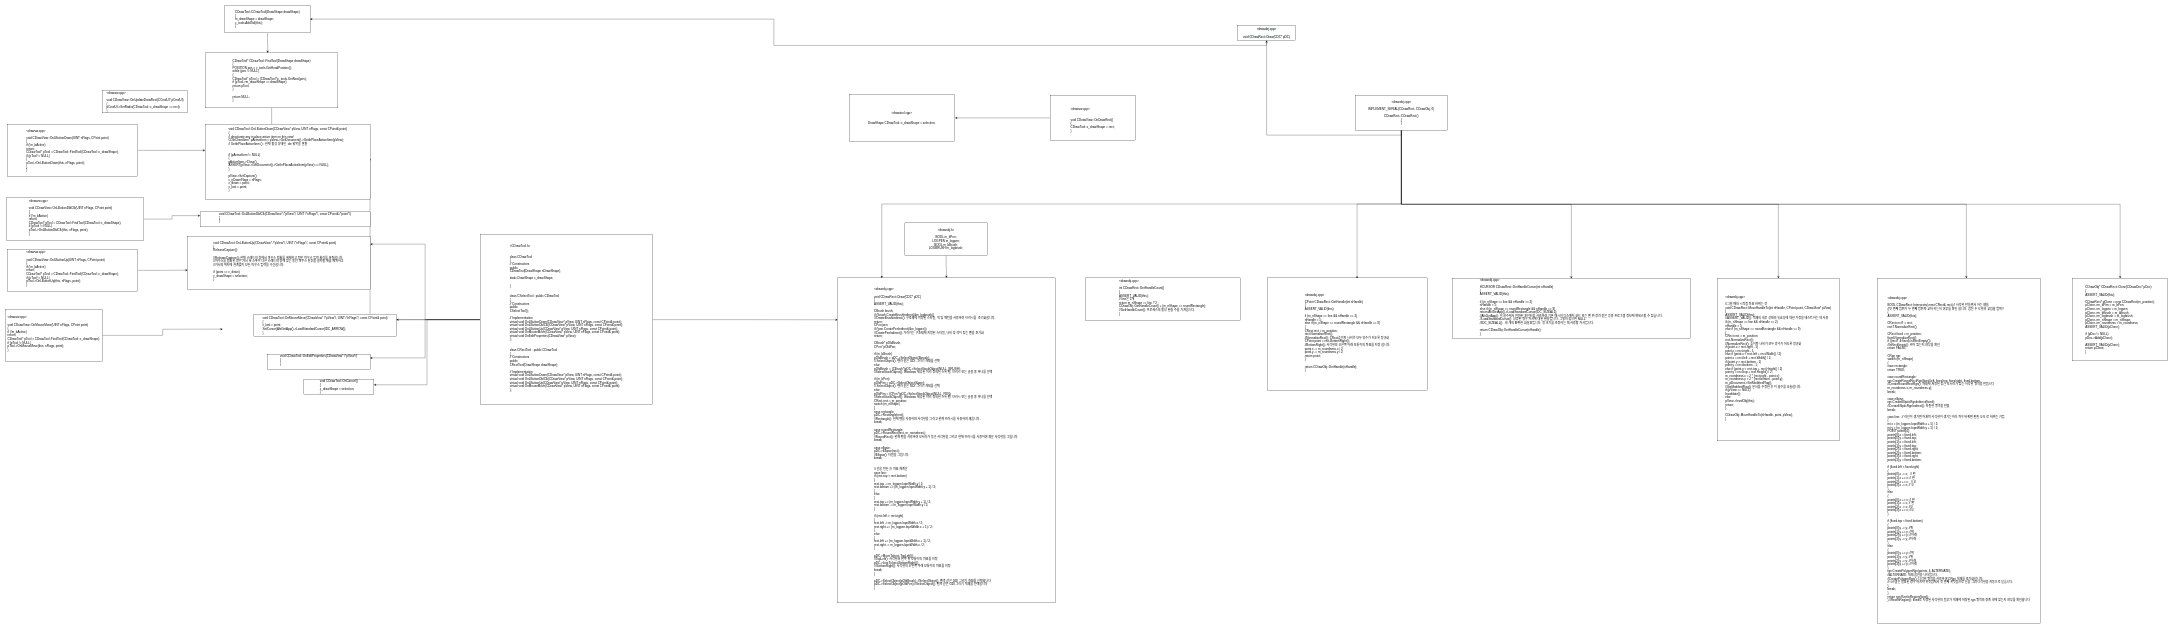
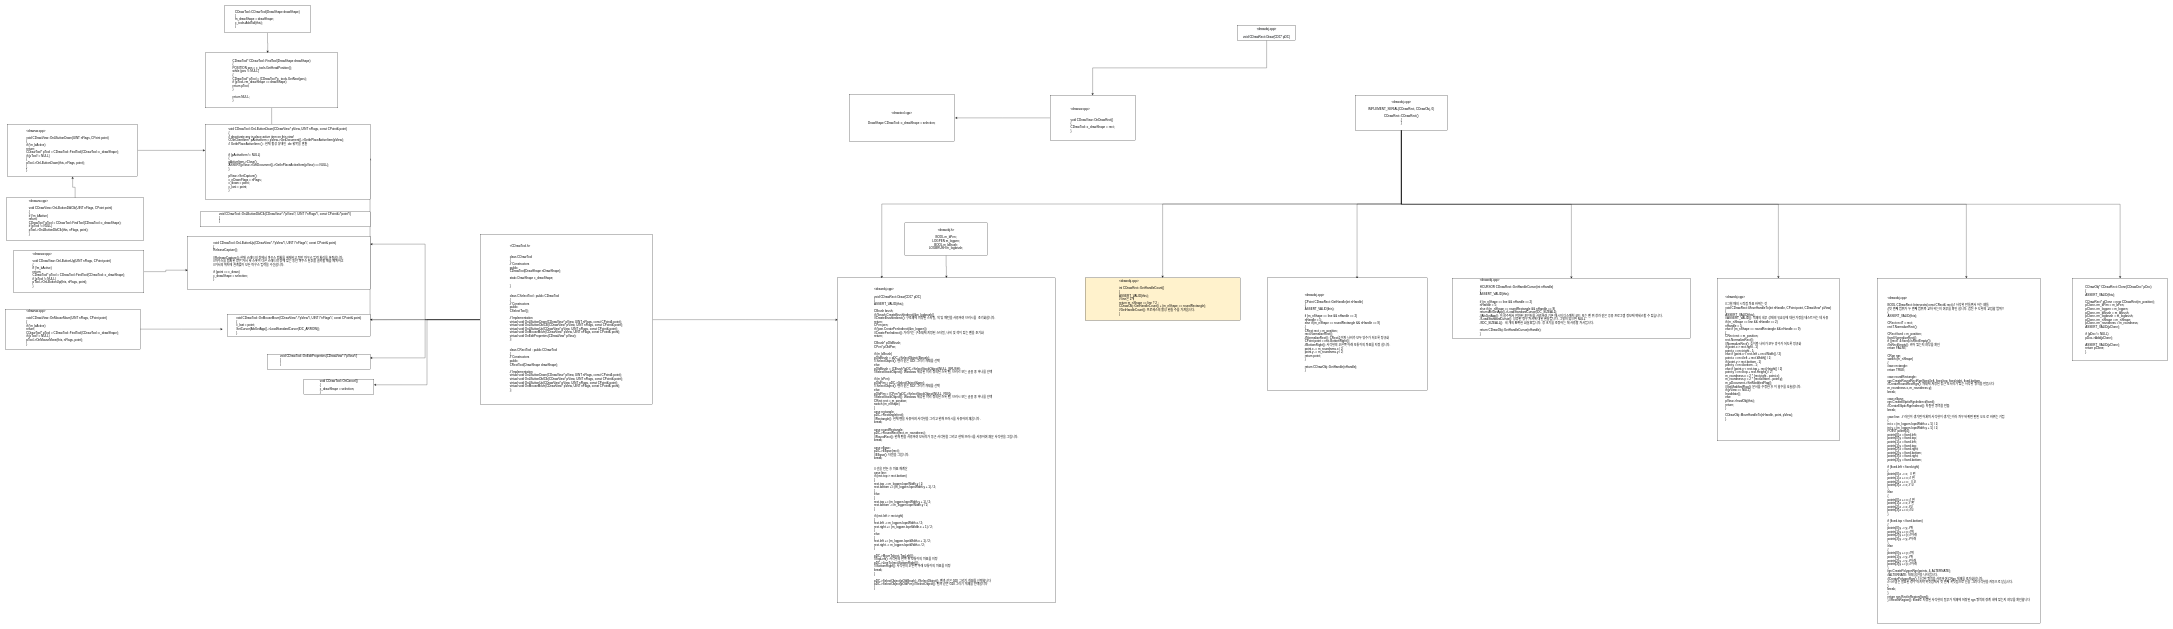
edge "<drawobj.cpp>void CDrawRect::Draw(CDC* pDC)" -> "CDrawTool::CDrawTool(DrawShape drawShape) { m_drawShape = drawShape; c_tools.AddTail(this); }": now "<drawobj.cpp>void CDrawRect::Draw(CDC* pDC)" -> "<drawvw.cpp> void CDrawView::OnDrawRect() { CDrawTool::c_drawShape = rect; }"
node "<drawvw.cpp> void CDrawView::OnUpdateDrawRect(CCmdUI* pCmdUI) { pCmdUI->SetRadio(CDrawTool::c_drawShape == rect); }": removed
edge "<drawobj.cpp> IMPLEMENT_SERIAL(CDrawRect, CDrawObj, 0) CDrawRect::CDrawRect() { }" -> "<drawobj.cpp>void CDrawRect::Draw(CDC* pDC)": now "<drawobj.cpp> IMPLEMENT_SERIAL(CDrawRect, CDrawObj, 0) CDrawRect::CDrawRect() { }" -> "<drawobj.cpp> int CDrawRect::GetHandleCount() { ASSERT_VALID(this); // line은 2개 return m_nShape == line ? 2 : CDrawObj::GetHandleCount() + (m_nShape == roundRectangle); //GetHandleCount(): 프로세스의 활성 핸들 수를 가져옵니다. }"
edge "<drawvw.cpp> void CDrawView::OnLButtonDblClk(UINT nFlags, CPoint point) { if (!m_bActive) return; CDrawTool* pTool = CDrawTool::FindTool(CDrawTool::c_drawShape); if (pTool != NULL) pTool->OnLButtonDblClk(this, nFlags, point); }" -> "void CDrawTool::OnLButtonDblClk(CDrawView* /*pView*/, UINT /*nFlags*/, const CPoint& /*point*/) { }": now "<drawvw.cpp> void CDrawView::OnLButtonDblClk(UINT nFlags, CPoint point) { if (!m_bActive) return; CDrawTool* pTool = CDrawTool::FindTool(CDrawTool::c_drawShape); if (pTool != NULL) pTool->OnLButtonDblClk(this, nFlags, point); }" -> "<drawvw.cpp> void CDrawView::OnLButtonDown(UINT nFlags, CPoint point) { if (!m_bActive) return; CDrawTool* pTool = CDrawTool::FindTool(CDrawTool::c_drawShape); if (pTool != NULL) { pTool->OnLButtonDown(this, nFlags, point); } }"
node "<drawvw.cpp> void CDrawView::OnLButtonUp(UINT nFlags, CPoint point) { if (!m_bActive) return; CDrawTool* pTool = CDrawTool::FindTool(CDrawTool::c_drawShape); if (pTool != NULL) pTool->OnLButtonUp(this, nFlags, point); }": moved (73, 270) -> (79, 271)
node "<drawobj.cpp> int CDrawRect::GetHandleCount() { ASSERT_VALID(this); // line은 2개 return m_nShape == line ? 2 : CDrawObj::GetHandleCount() + (m_nShape == roundRectangle); //GetHandleCount(): 프로세스의 활성 핸들 수를 가져옵니다. }": fillcolor #ffffff -> #fff2cc
node "void CDrawTool::OnMouseMove(CDrawView* /*pView*/, UINT /*nFlags*/, const CPoint& point) { c_last = point; SetCursor(AfxGetApp()->LoadStandardCursor(IDC_ARROW)); }": moved (325, 325) -> (299, 325)
node "<drawvw.cpp> void CDrawView::OnMouseMove(UINT nFlags, CPoint point) { if (!m_bActive) return; CDrawTool* pTool = CDrawTool::FindTool(CDrawTool::c_drawShape); if (pTool != NULL) pTool->OnMouseMove(this, nFlags, point); }": size 98x53 -> 135x40
